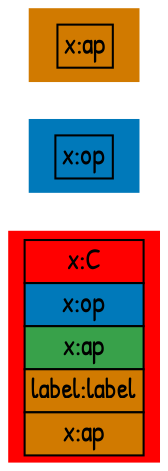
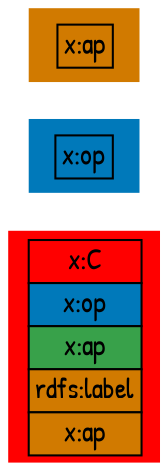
node "x:C": text "label:label" -> "rdfs:label"
